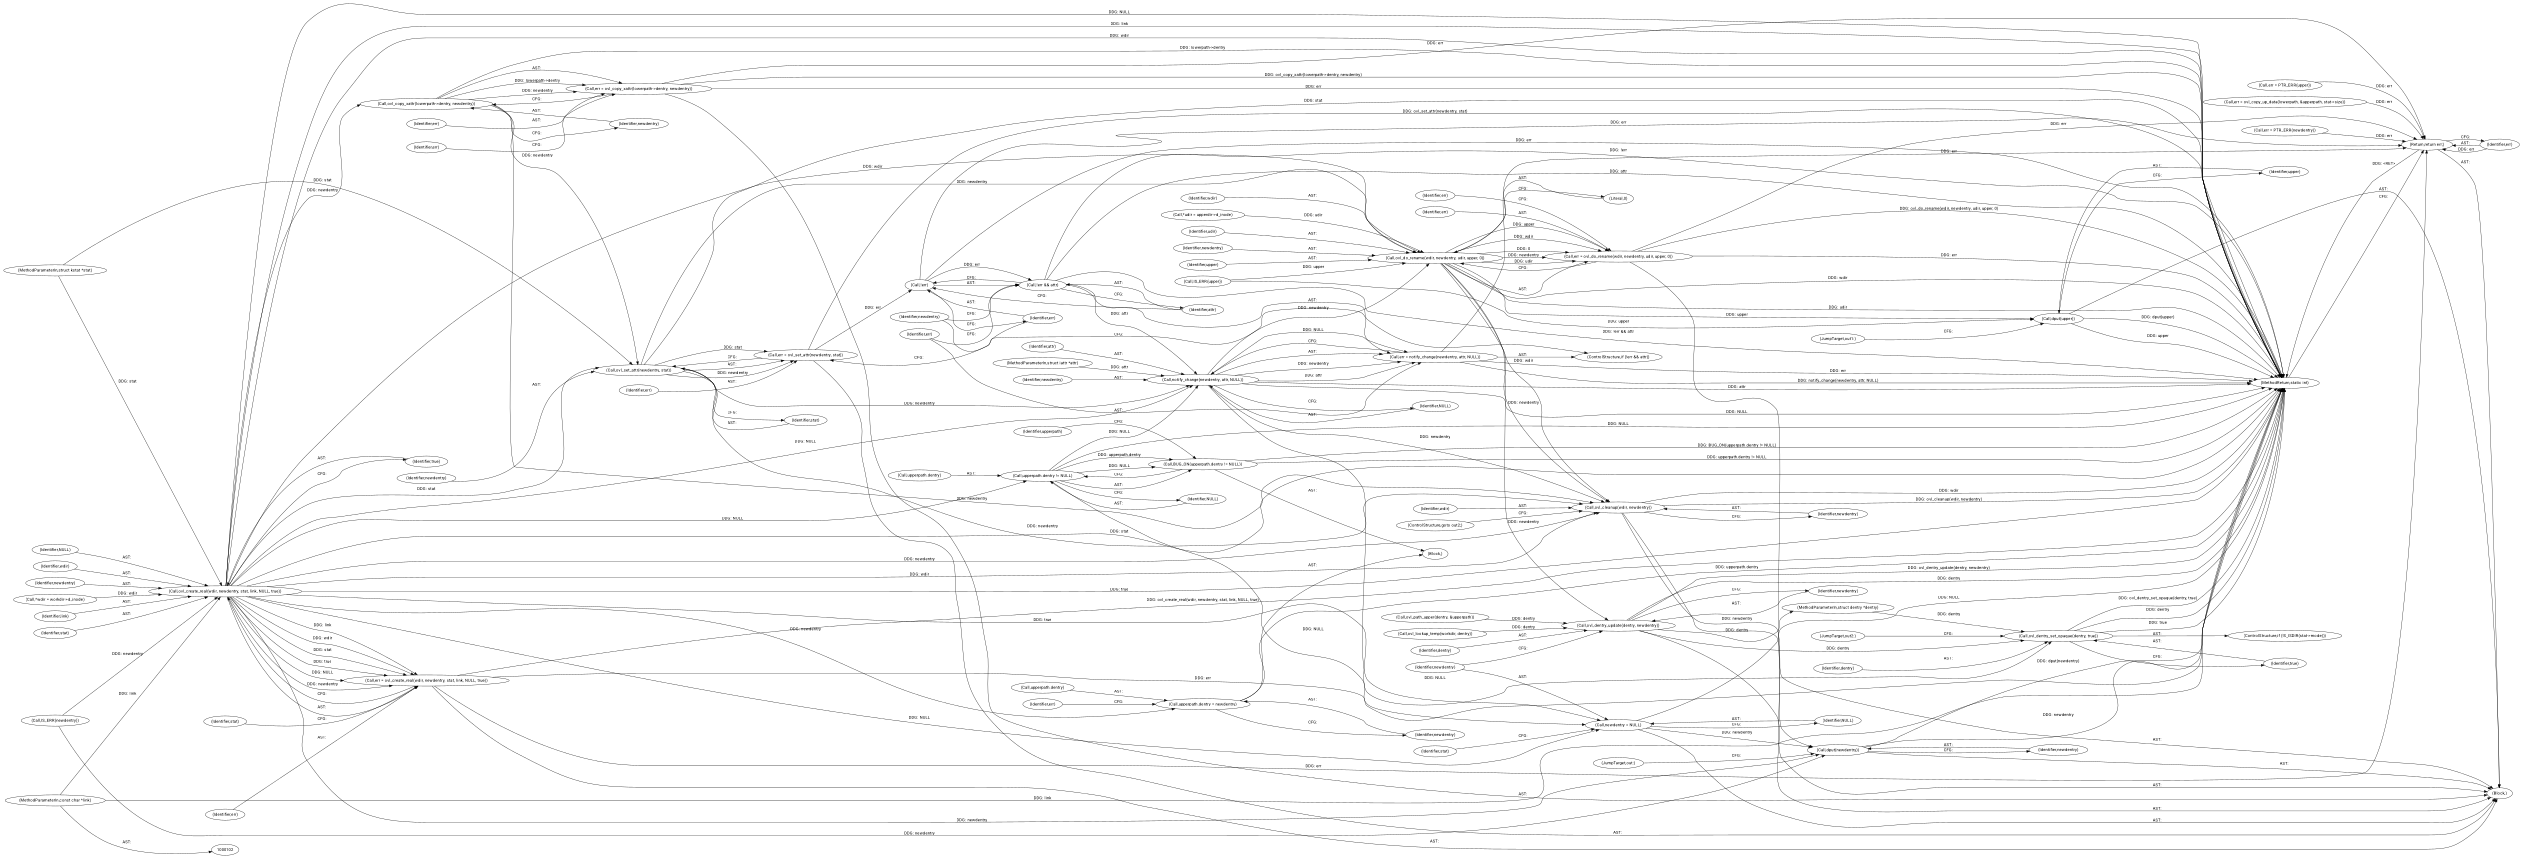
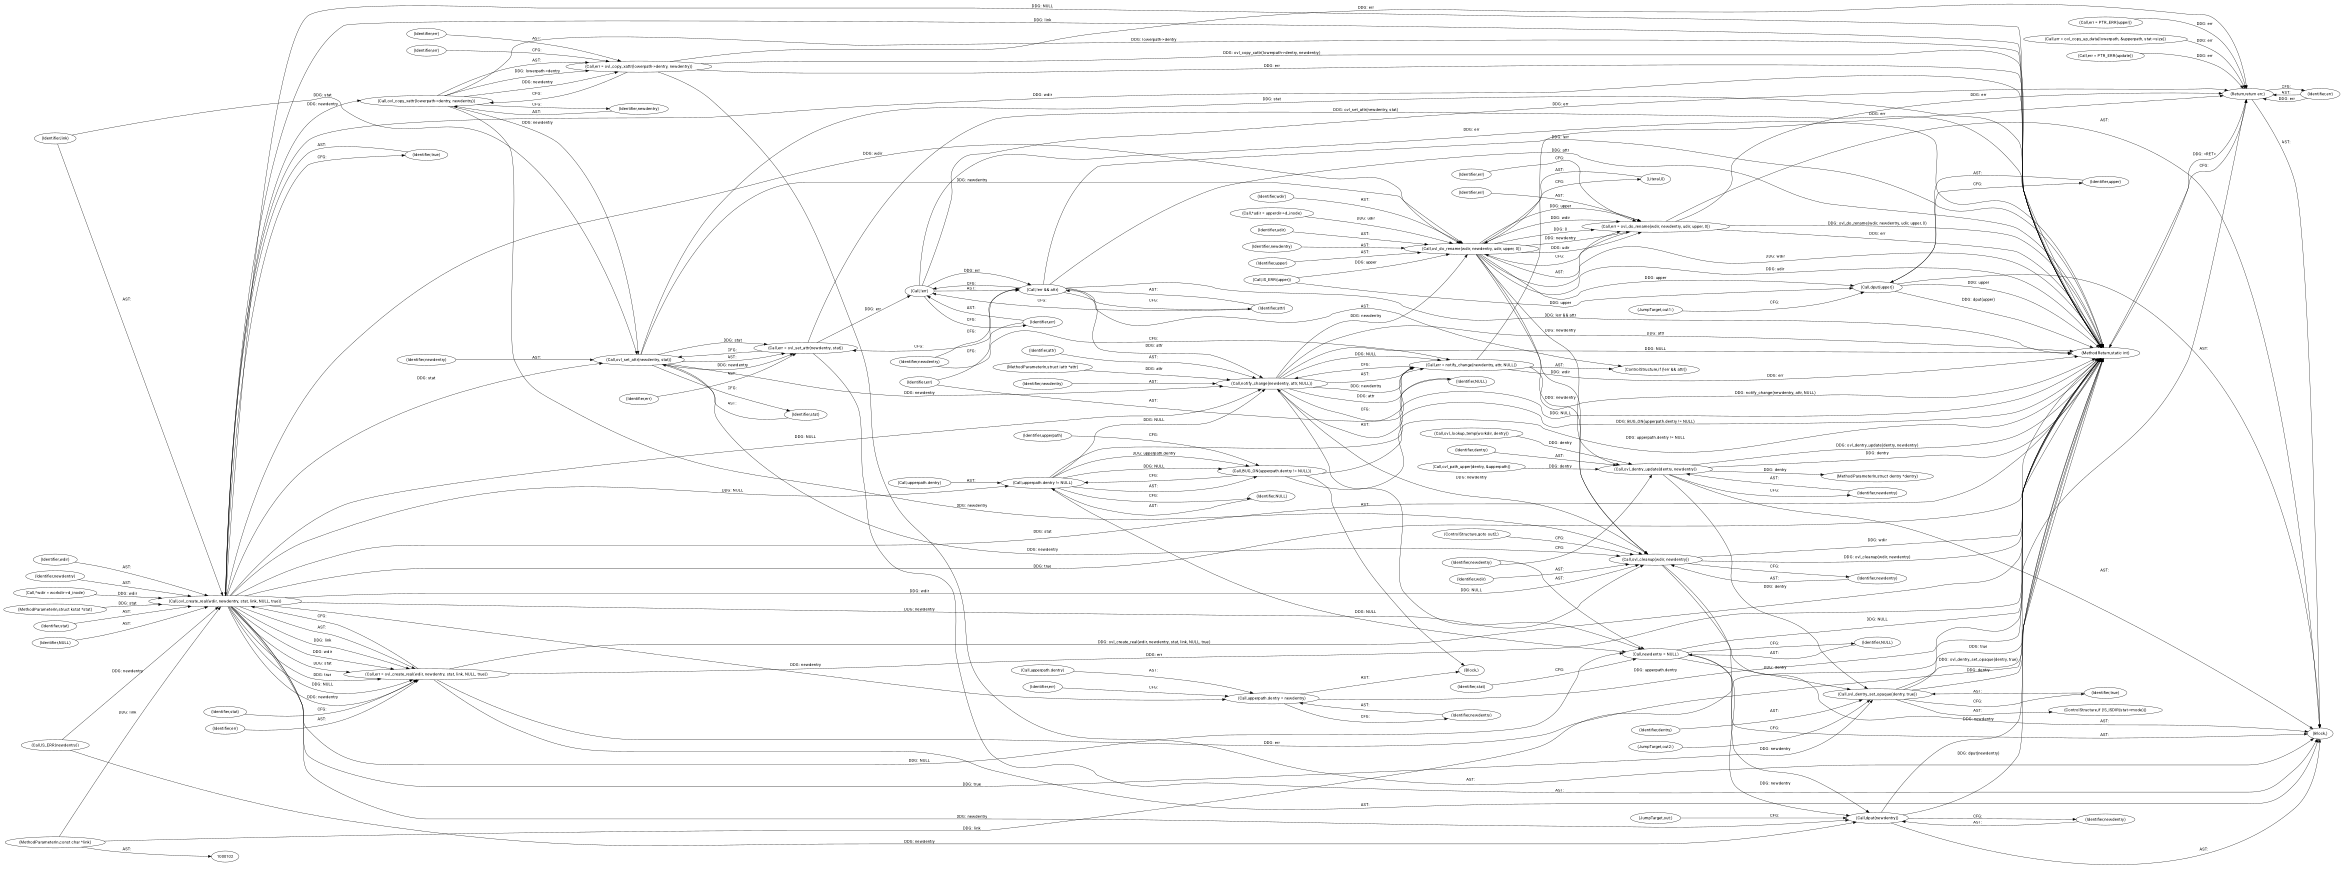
node "(Call,err = PTR_ERR(newdentry))": label "(Call,err = PTR_ERR(newdentry))" -> "(Call,err = PTR_ERR(update))"
edge "(MethodParameterIn,struct kstat *stat)" -> "(Call,ovl_set_attr(newdentry, stat))": now "(Identifier,link)" -> "(Call,ovl_set_attr(newdentry, stat))"
edge "(MethodParameterIn,struct dentry *dentry)" -> "(Call,ovl_dentry_set_opaque(dentry, true))": now "(Call,newdentry = NULL)" -> "(Call,ovl_dentry_set_opaque(dentry, true))"
